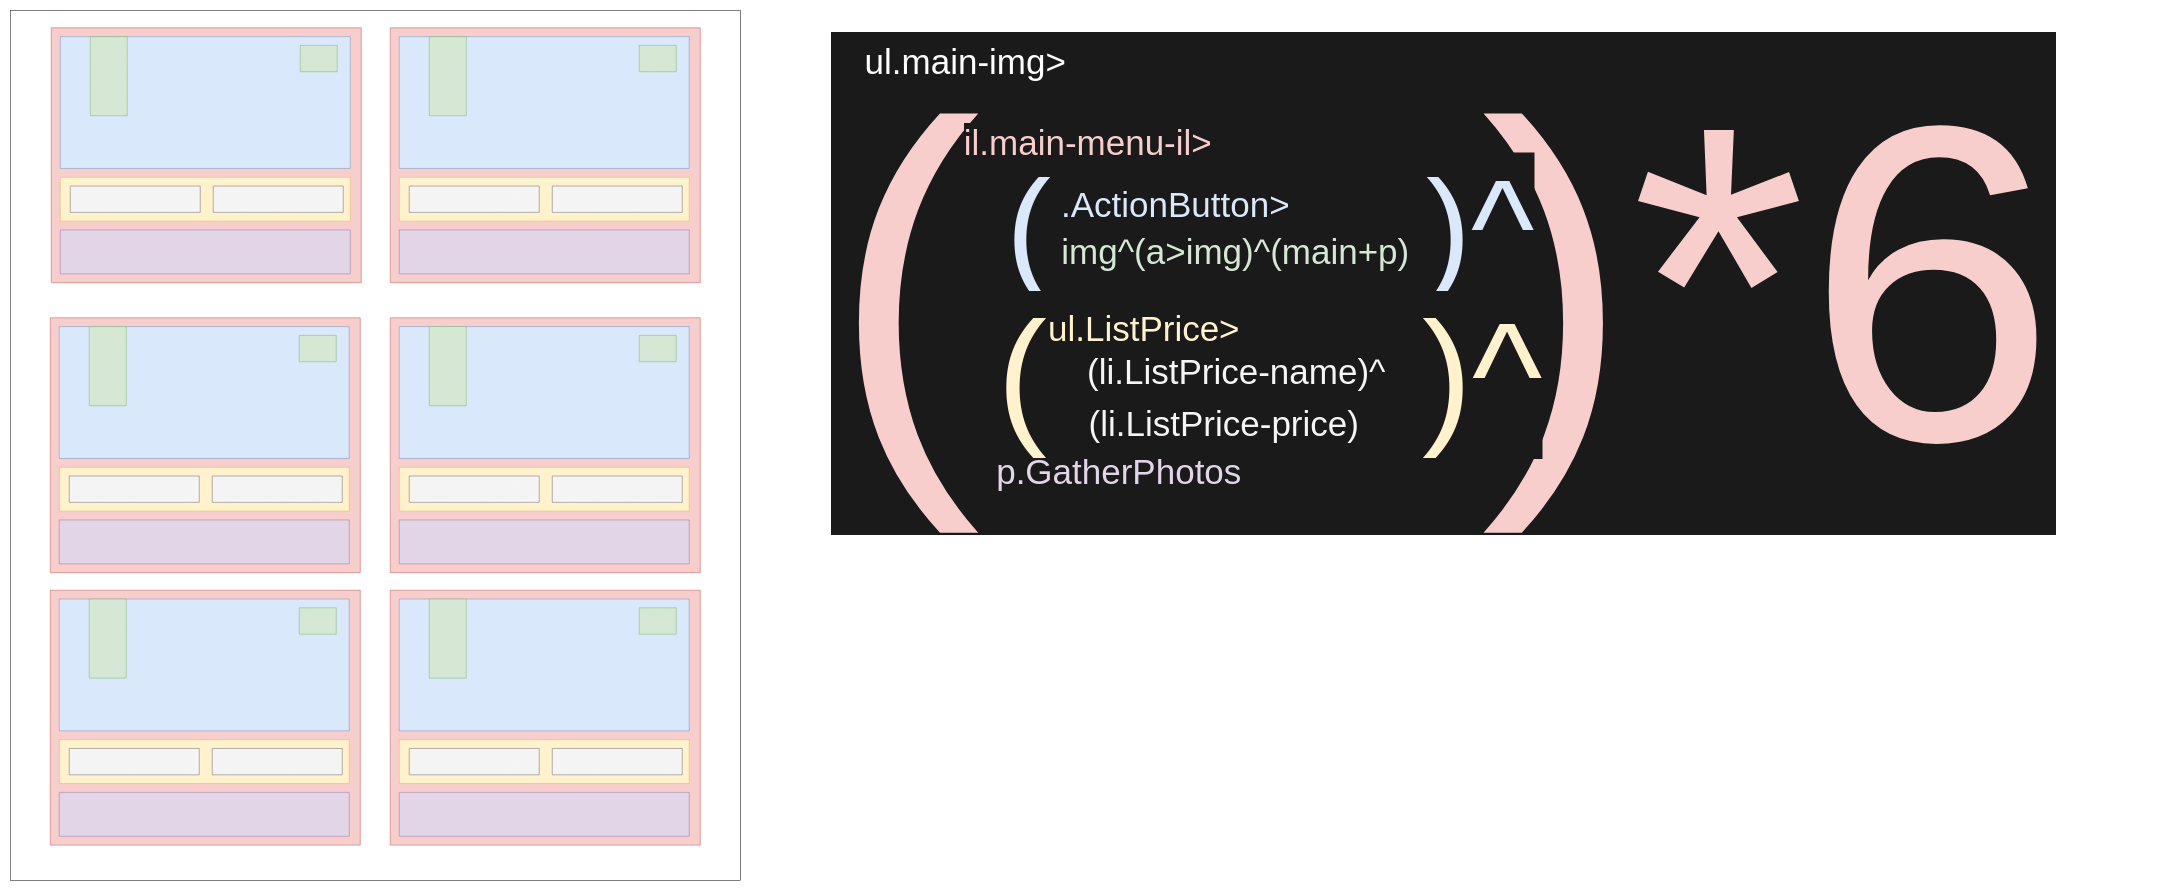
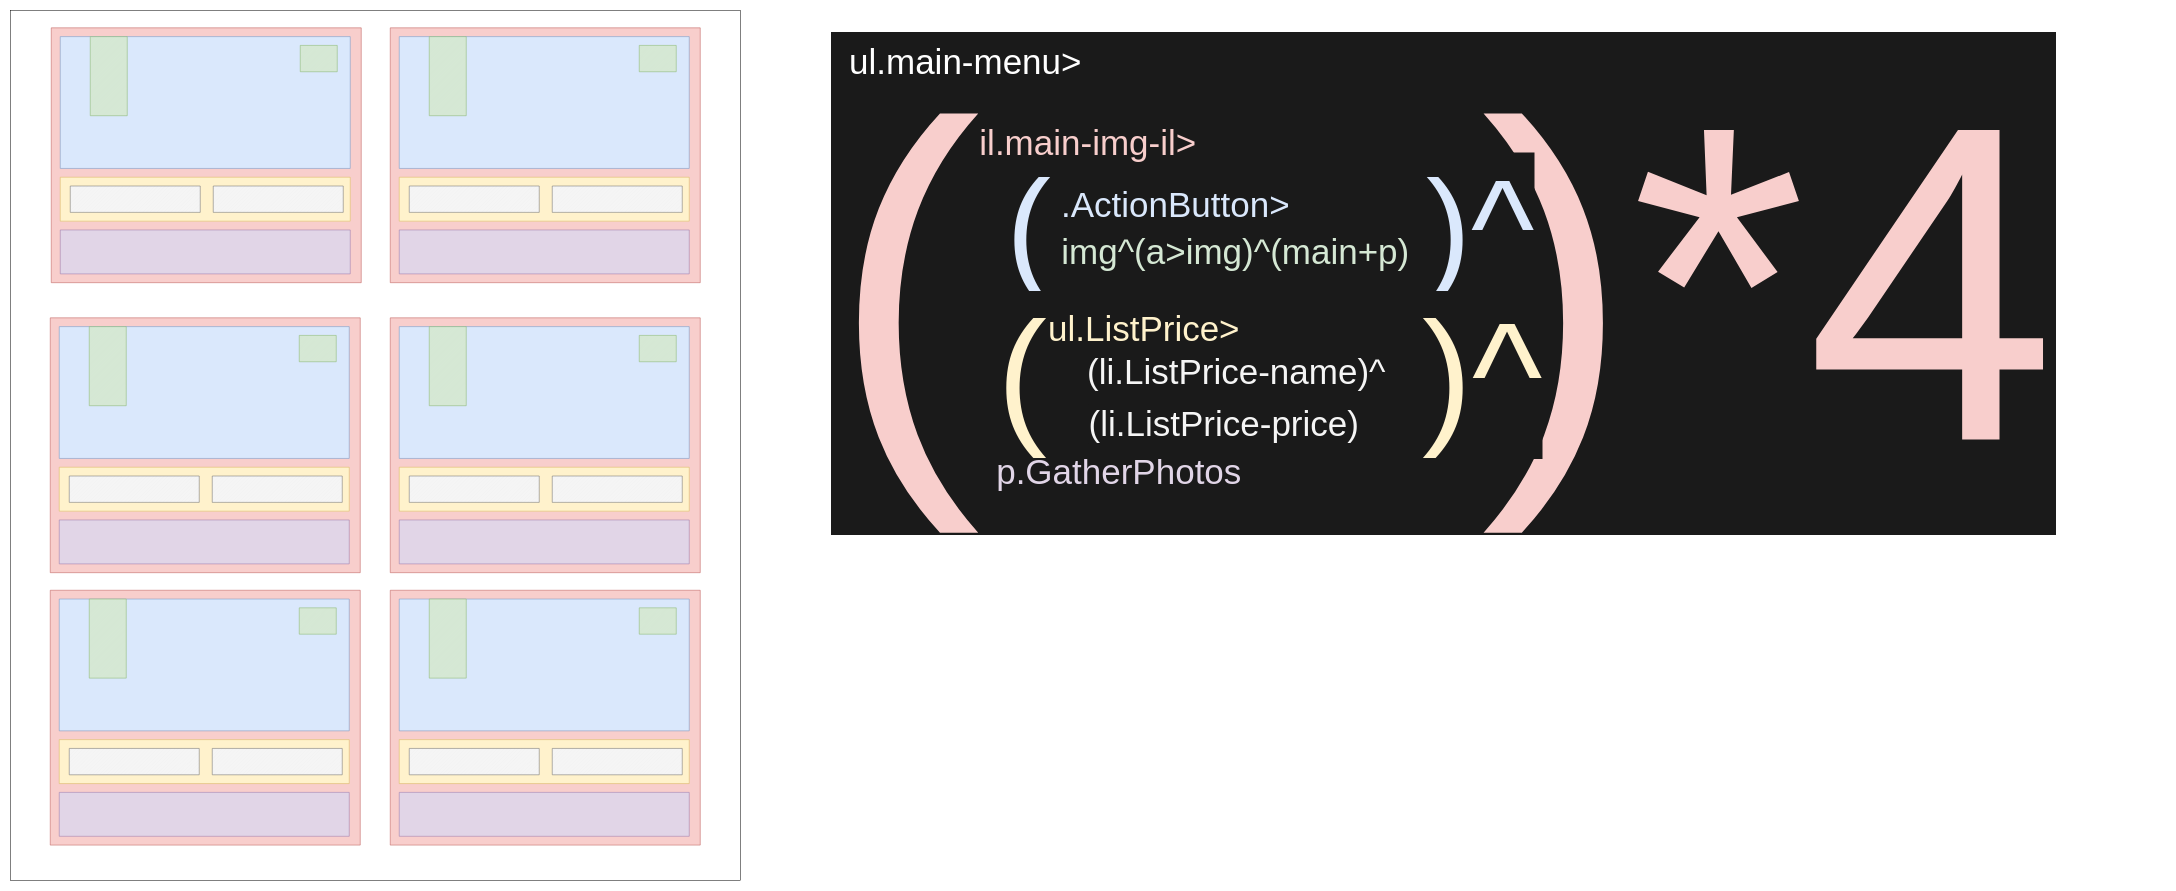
node "( )*6": label "( )*6" -> "( )*4"
node "ul.main-img>": label "ul.main-img>" -> "ul.main-menu>"
node "il.main-menu-il>": label "il.main-menu-il>" -> "il.main-img-il>"
